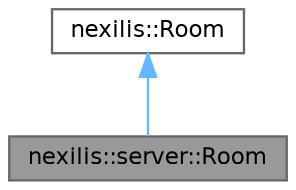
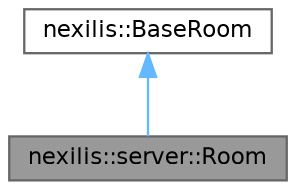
node "nexilis::Room": label "nexilis::Room" -> "nexilis::BaseRoom"
